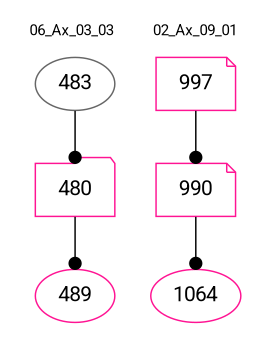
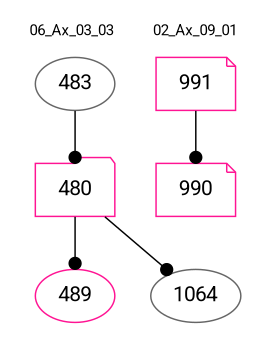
node "997": label "997" -> "991"
edge "990" -> "1064": now "480" -> "1064"
node "1064": color deeppink -> gray40
